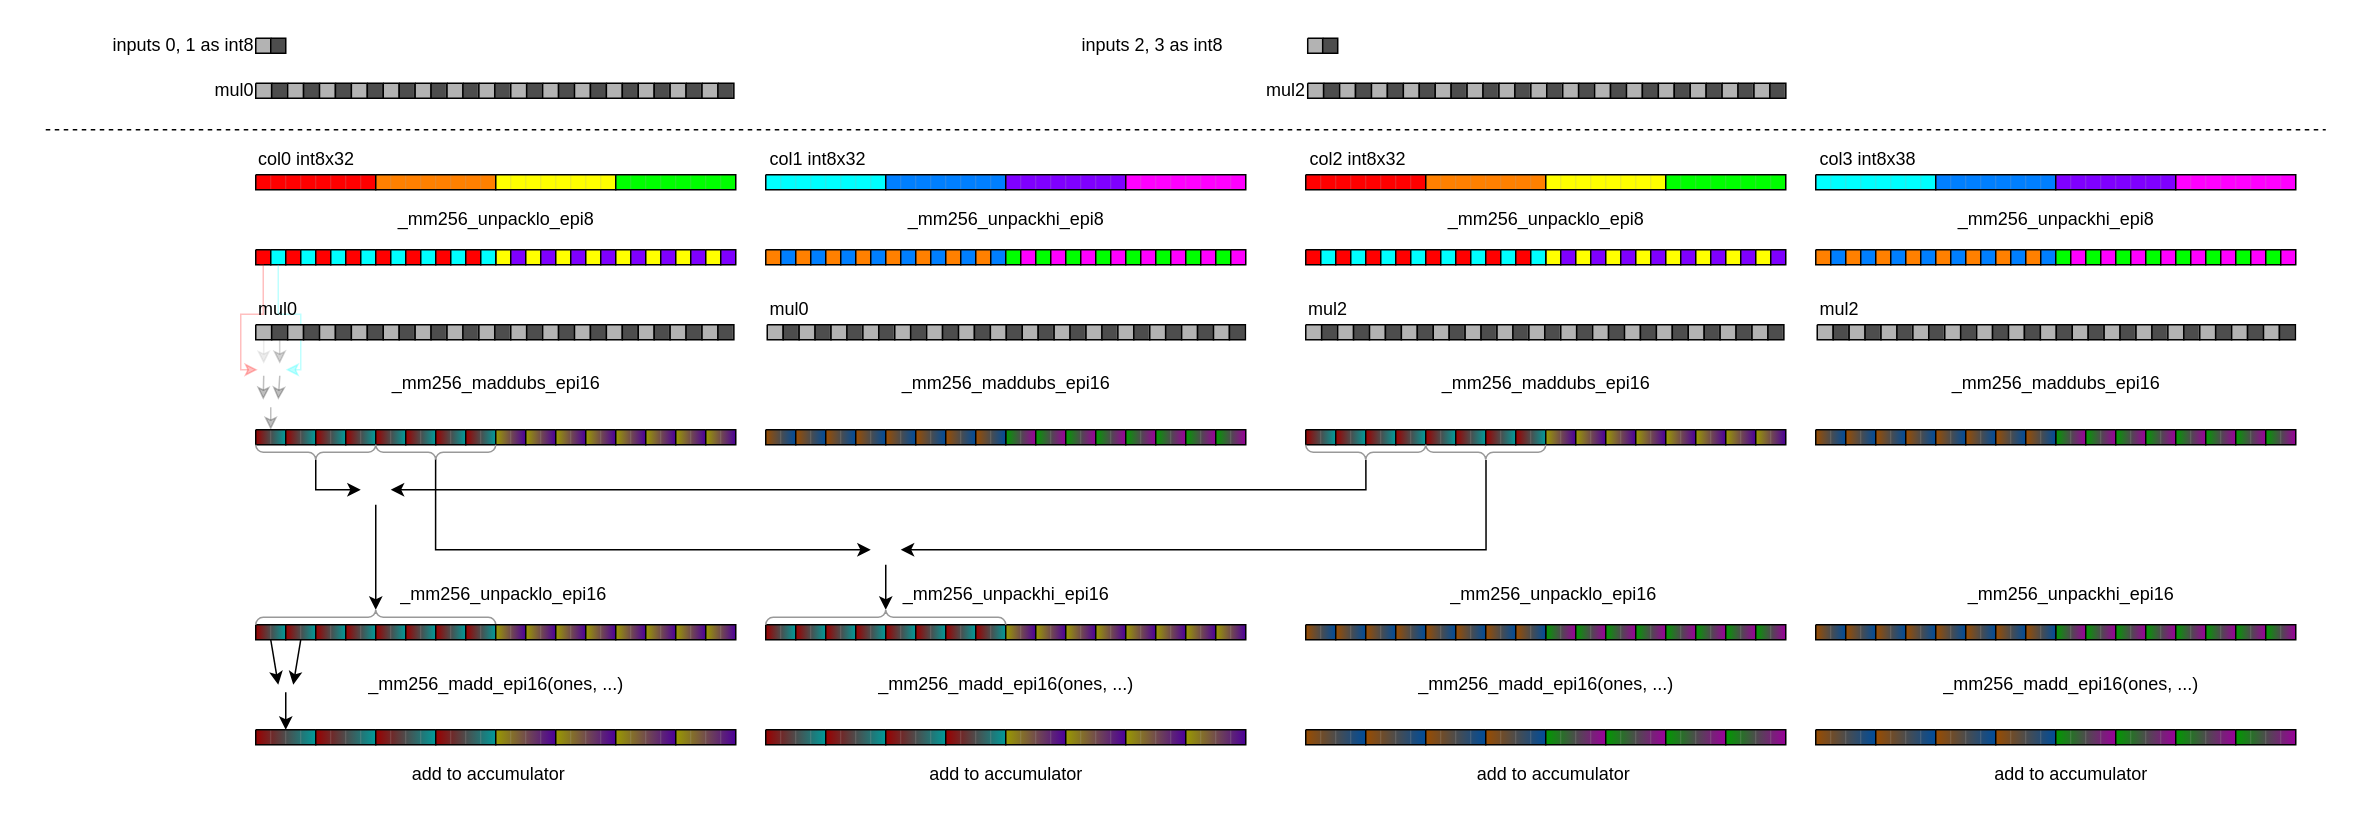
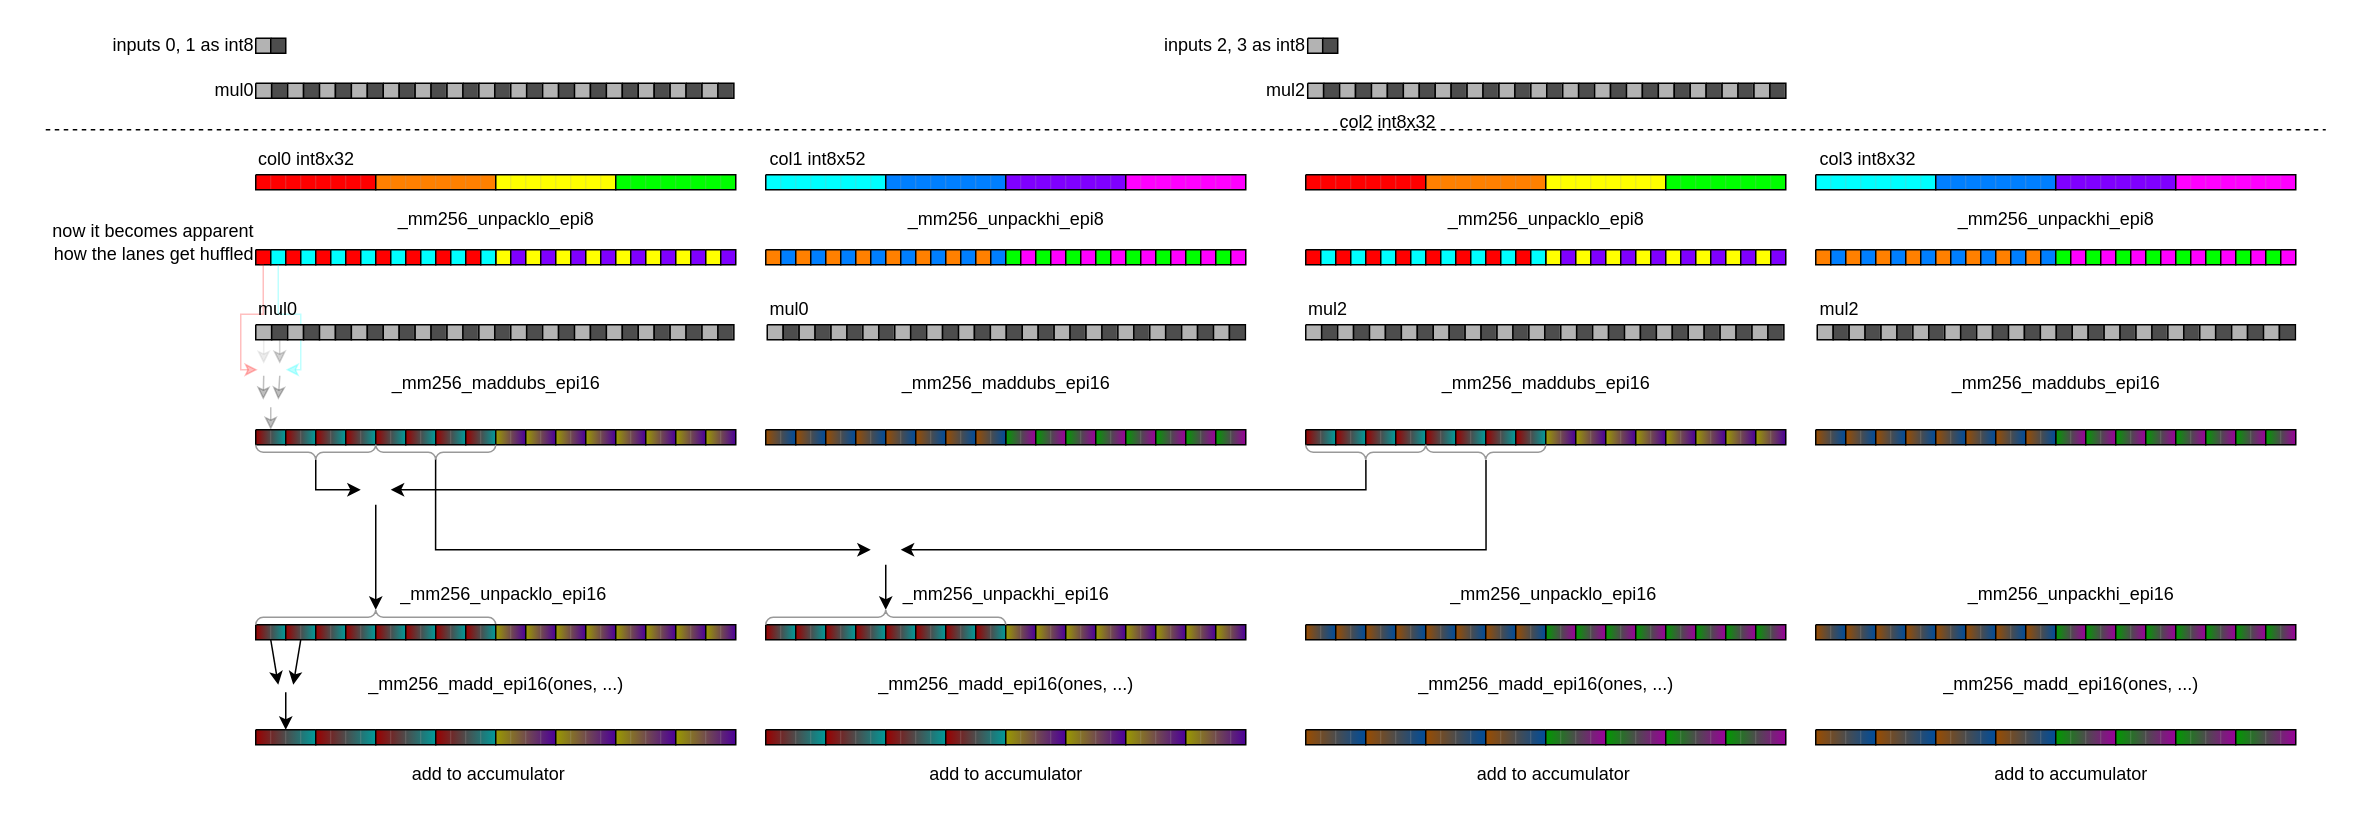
node "inputs 2, 3 as int8": moved (1143, 46) -> (1225, 46)
node "col1 int8x32": label "col1 int8x32" -> "col1 int8x52"
node "col2 int8x32": moved (1368, 160) -> (1398, 122)
node "col3 int8x38": label "col3 int8x38" -> "col3 int8x32"
node "now it becomes apparent how the lanes get huffled": added
